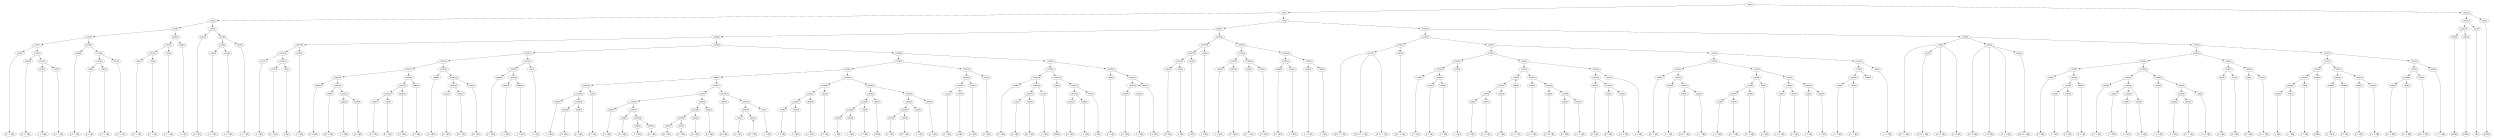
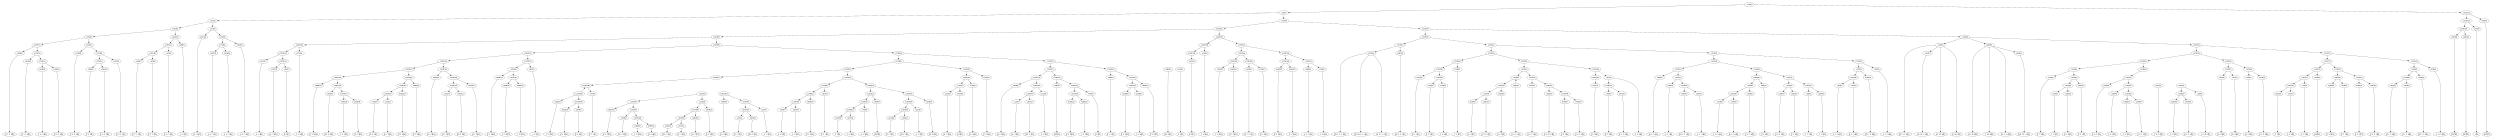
node "L5310(151)": removed
node "L5310(69)": removed
edge "L5310(49)" -> "L5310(50)": now "L3451(0)" -> "L5310(50)"
node "L5310(95)": removed
edge "L5310(122)" -> "L1286(25)": now "L5310(122)" -> "L2998(7)"
edge "L5310(106)" -> "L5310(107)": reversed
edge "L5310(72)" -> "L2394(8)": now "L5310(73)" -> "L2394(8)"
edge "[Cis  E  G](2)" -> "L3885(2)": reversed
node "[Cis  F  G  B](0)": added
